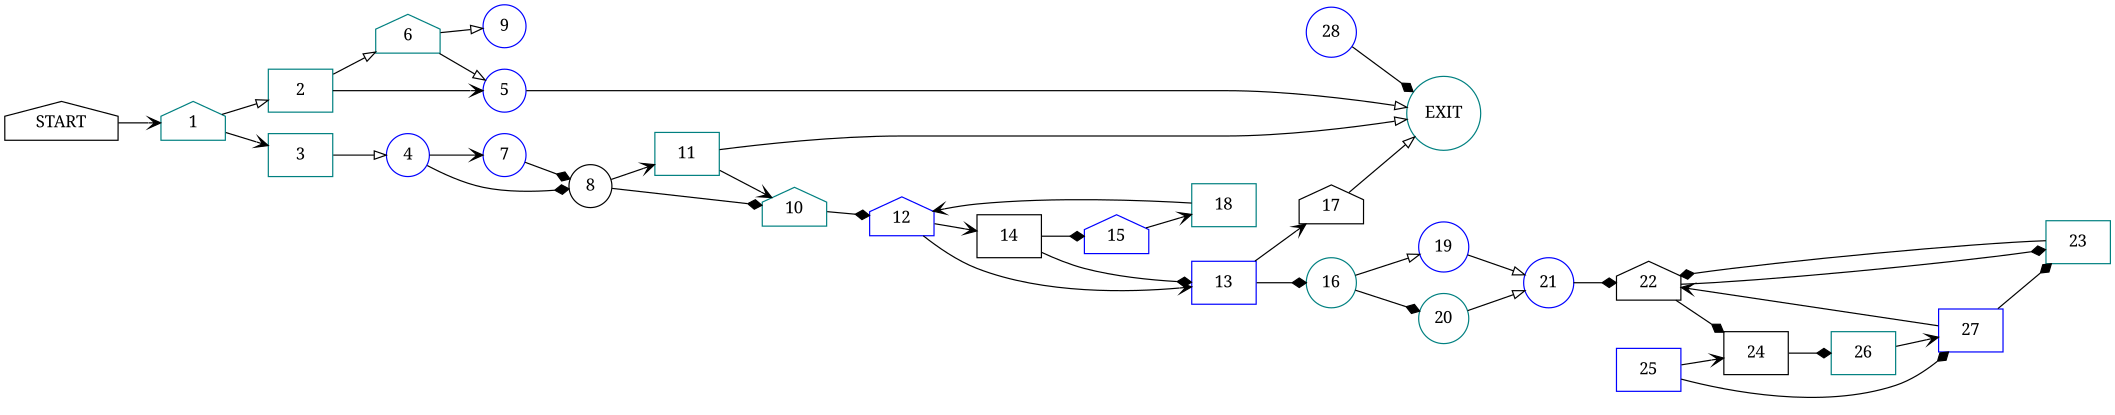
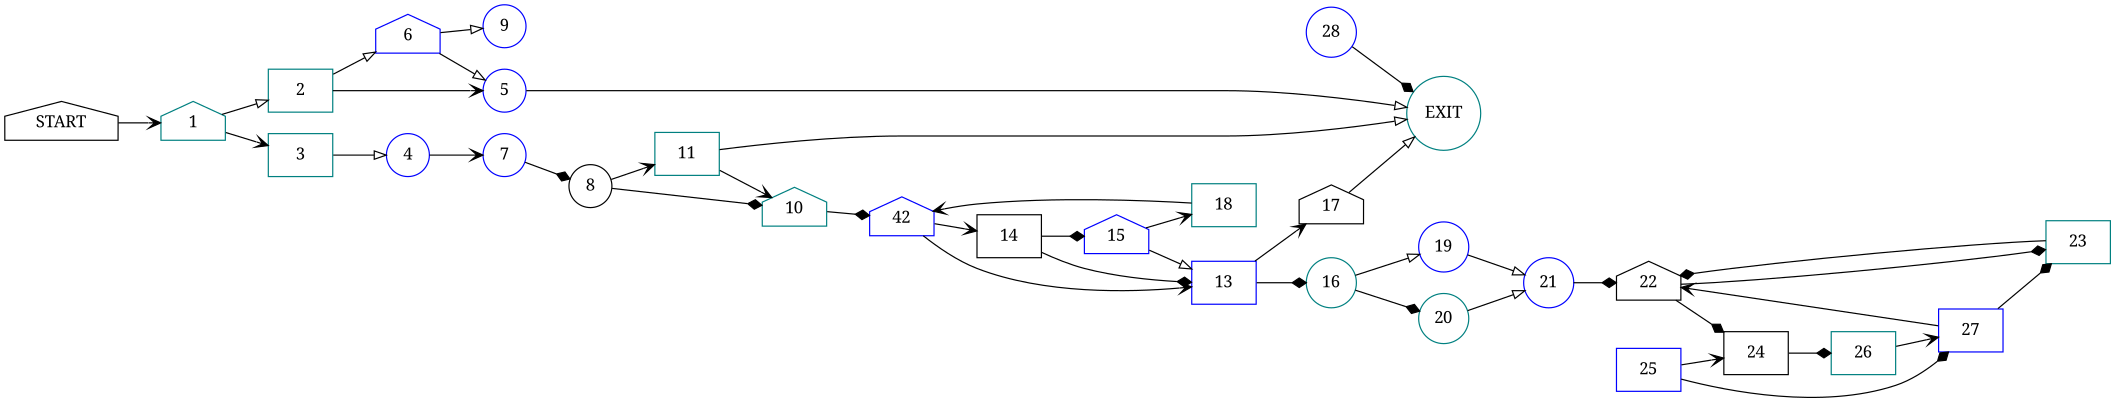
node "6": color teal -> blue
edge "4" -> "8": removed
node "12": label "12" -> "42"
edge "15" -> "13": added
